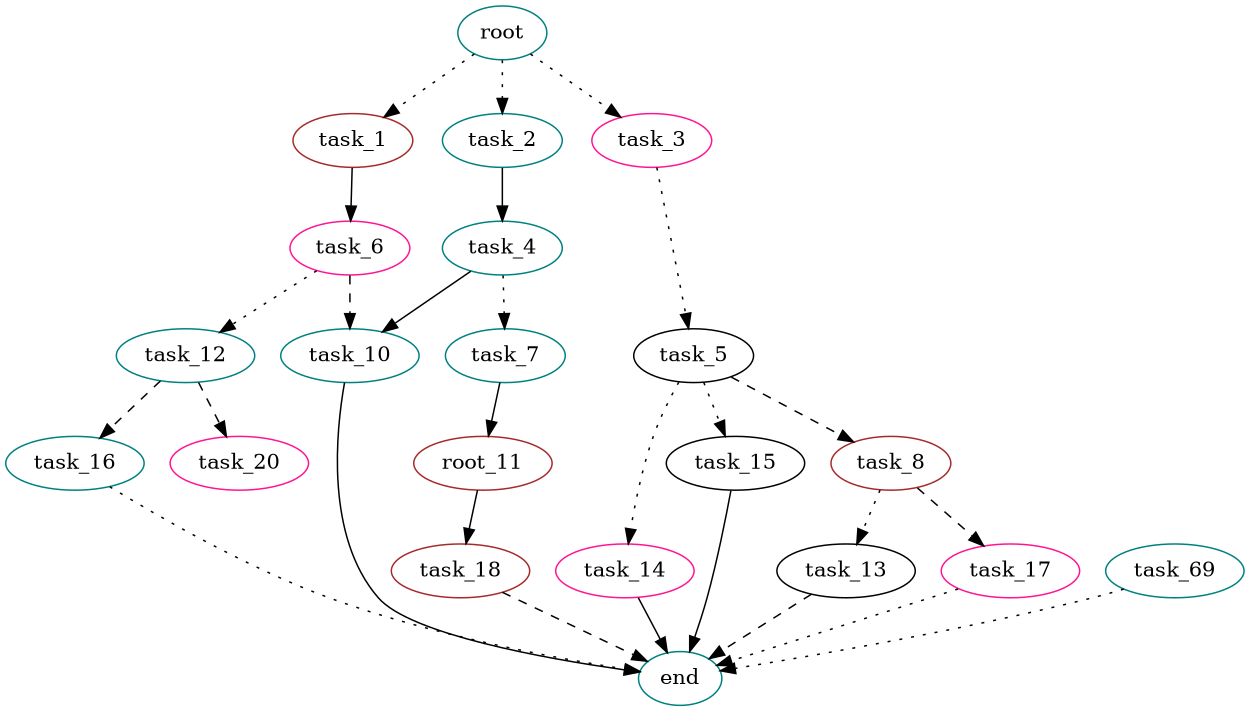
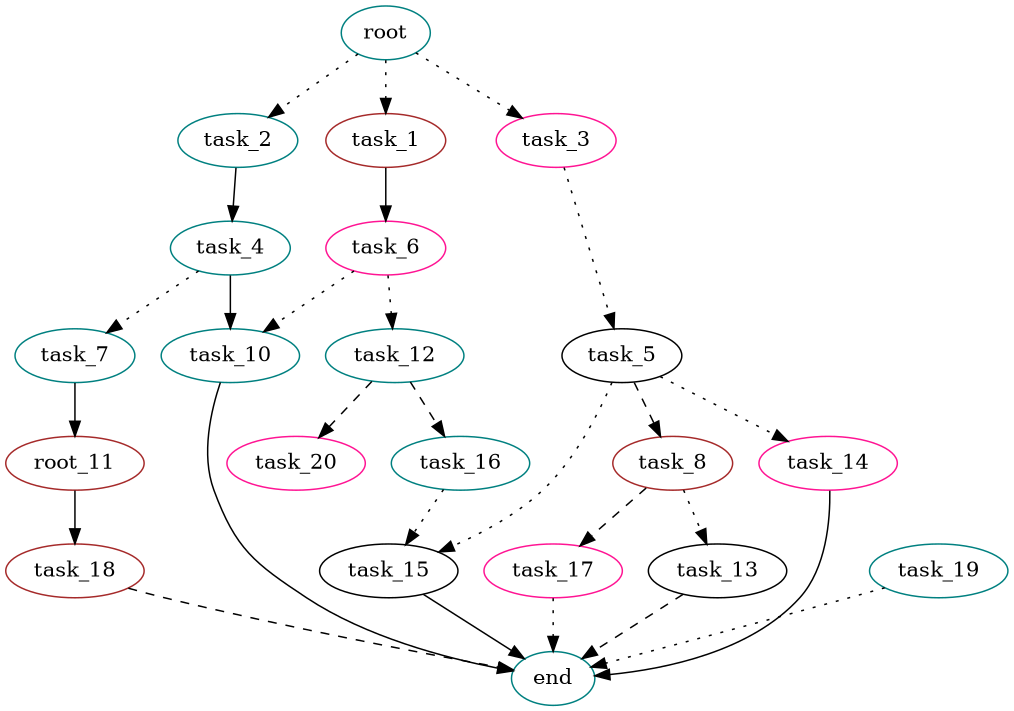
edge "task_6" -> "task_10": style dashed -> dotted
node "task_69": label "task_69" -> "task_19"
edge "task_16" -> "end": now "task_16" -> "task_15"
